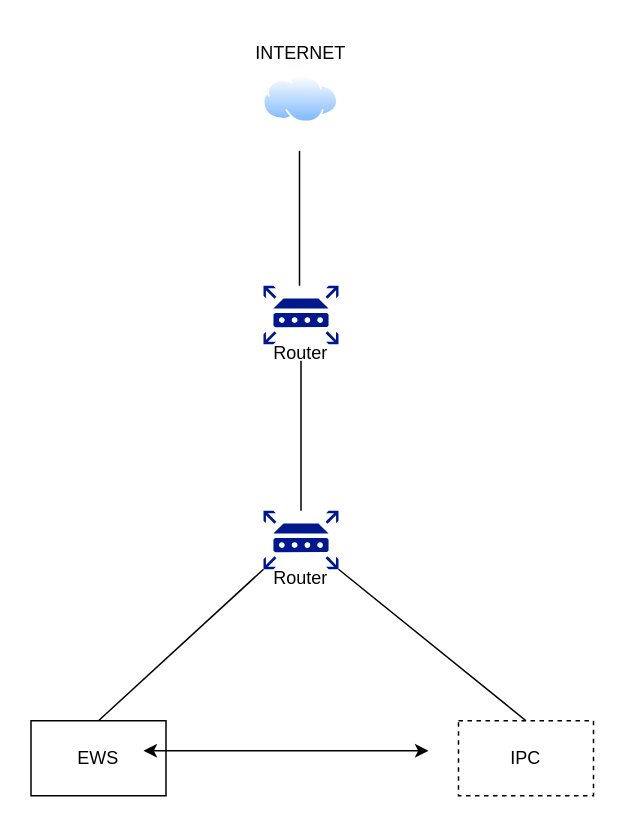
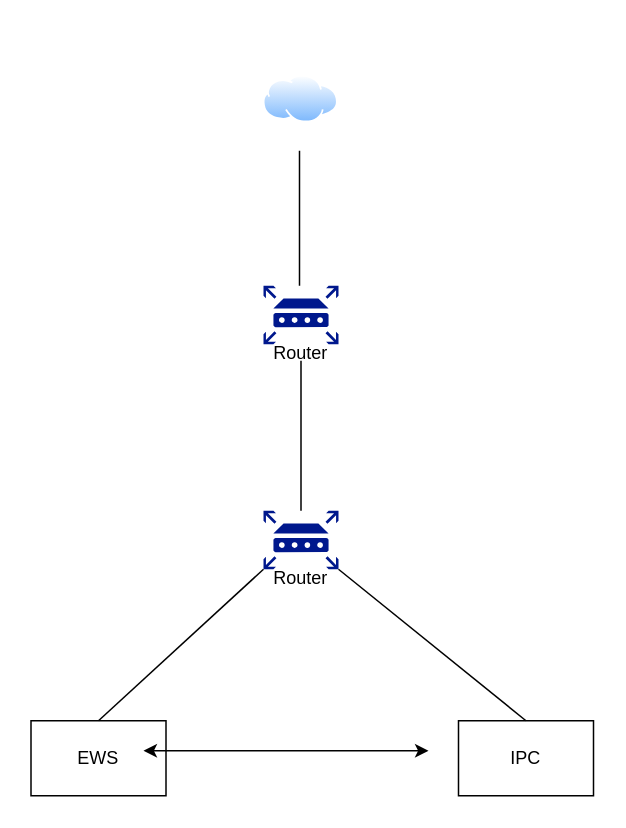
node "INTERNET": removed
node "IPC": style dashed -> solid
